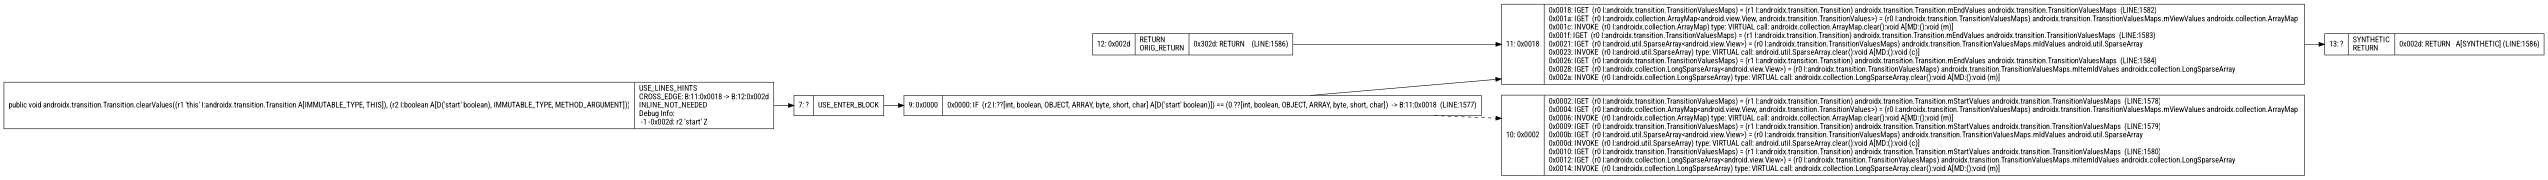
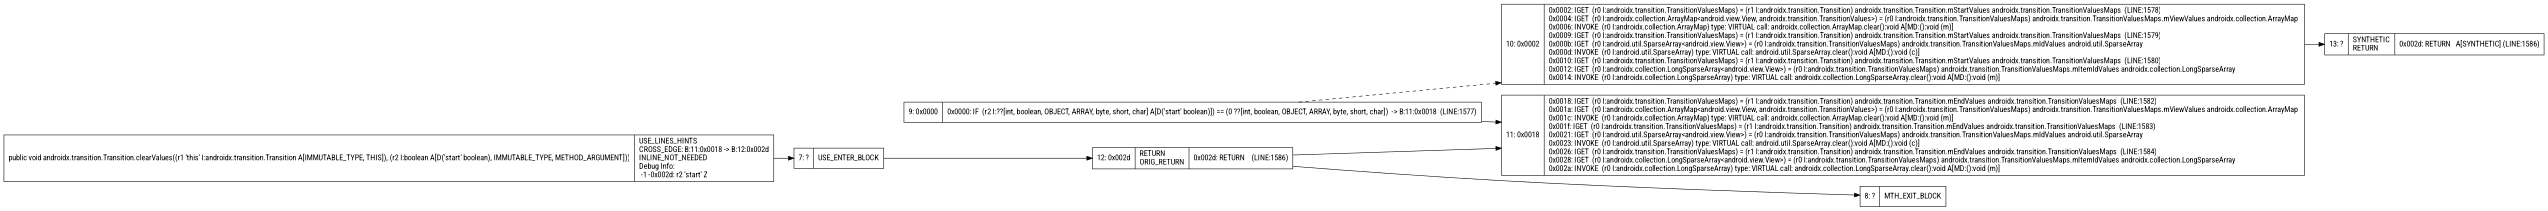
node "12: 0x002d": text "0x302d: RETURN    (LINE:1586)" -> "0x002d: RETURN    (LINE:1586)"
edge "11: 0x0018" -> "13: ?": now "10: 0x0002" -> "13: ?"
edge "7: ?" -> "9: 0x0000": now "7: ?" -> "12: 0x002d"
node "8: ?": added
